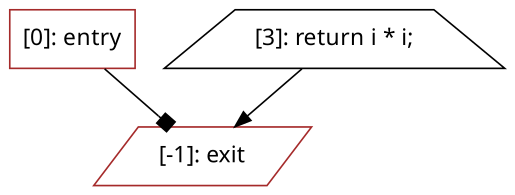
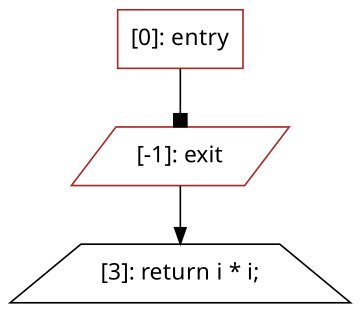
edge "[3]: return i * i;" -> "[-1]: exit": reversed
